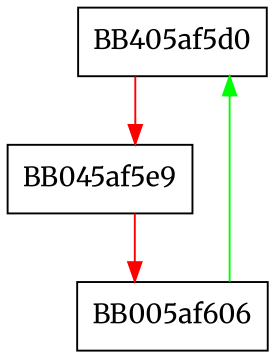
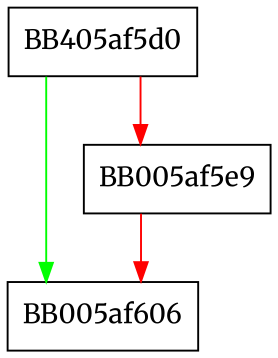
node "BB045af5e9": label "BB045af5e9" -> "BB005af5e9"
edge "BB005af606" -> "BB405af5d0": reversed
